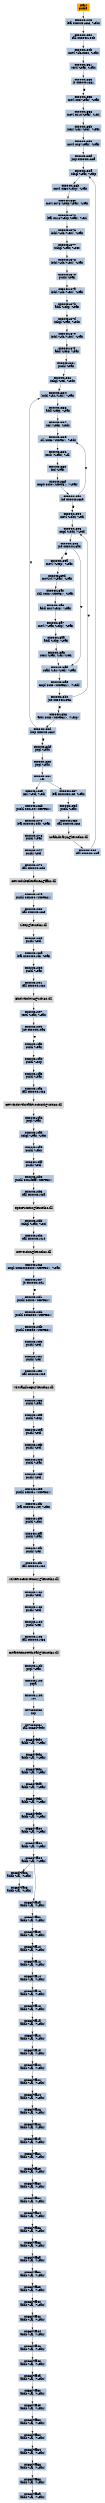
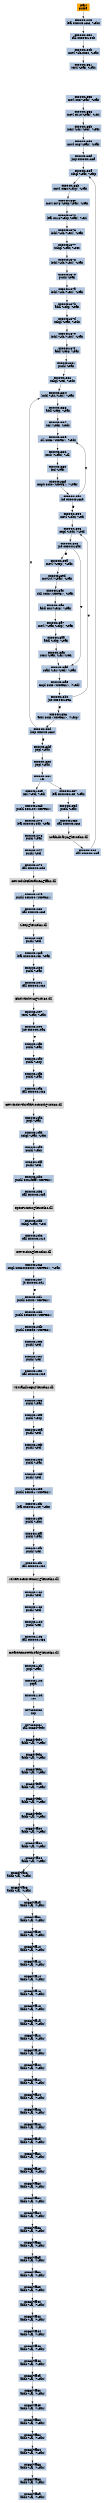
node "0x00401353 js 0x00401361": removed
edge "0x004010eb pushl %edi" -> "0x004010ec pushl %eax": removed
edge "0x63d7fa04 addb %al, (%eax)" -> "0x63d7fa0a addb %al, (%eax)": now "0x63d7fa08 addb %al, (%eax)" -> "0x63d7fa0a addb %al, (%eax)"
